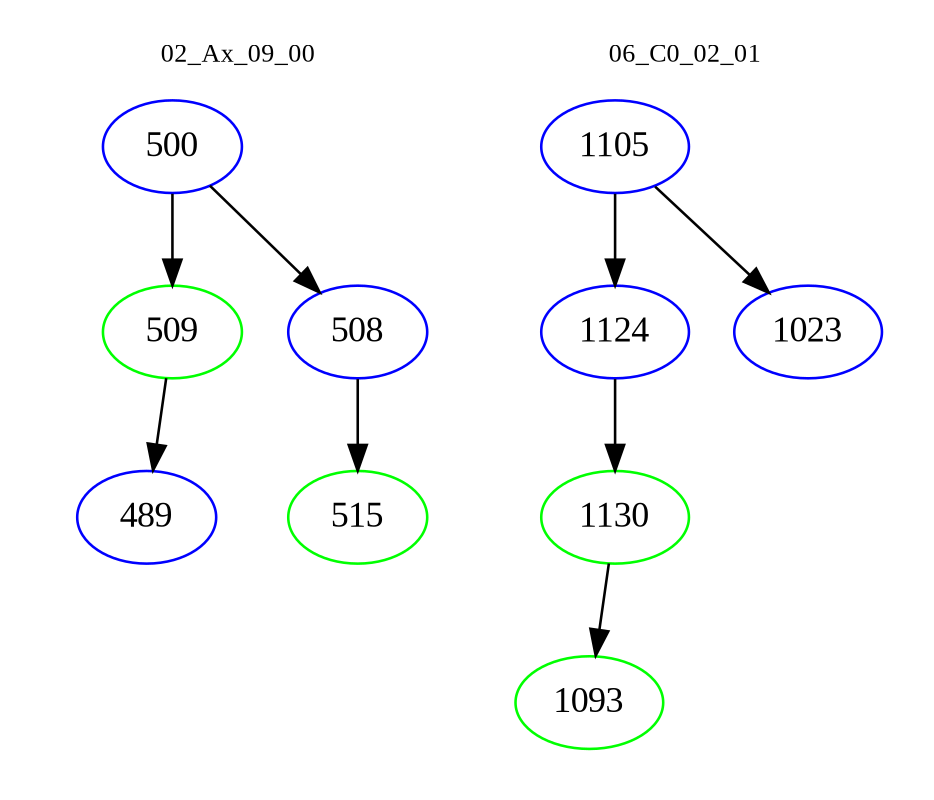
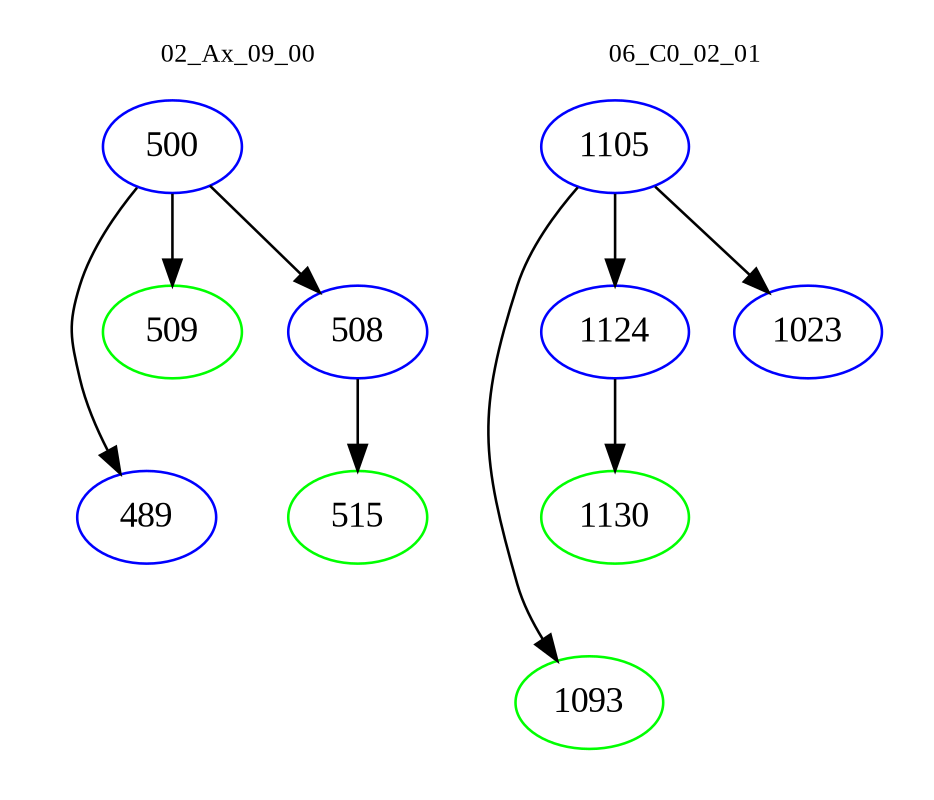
edge "509" -> "489": now "500" -> "489"
edge "1130" -> "1093": now "1105" -> "1093"
